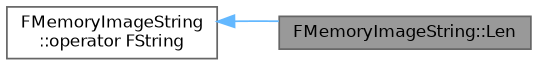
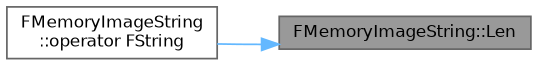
edge "FMemoryImageString::Len" -> "FMemoryImageString ::operator FString": reversed
